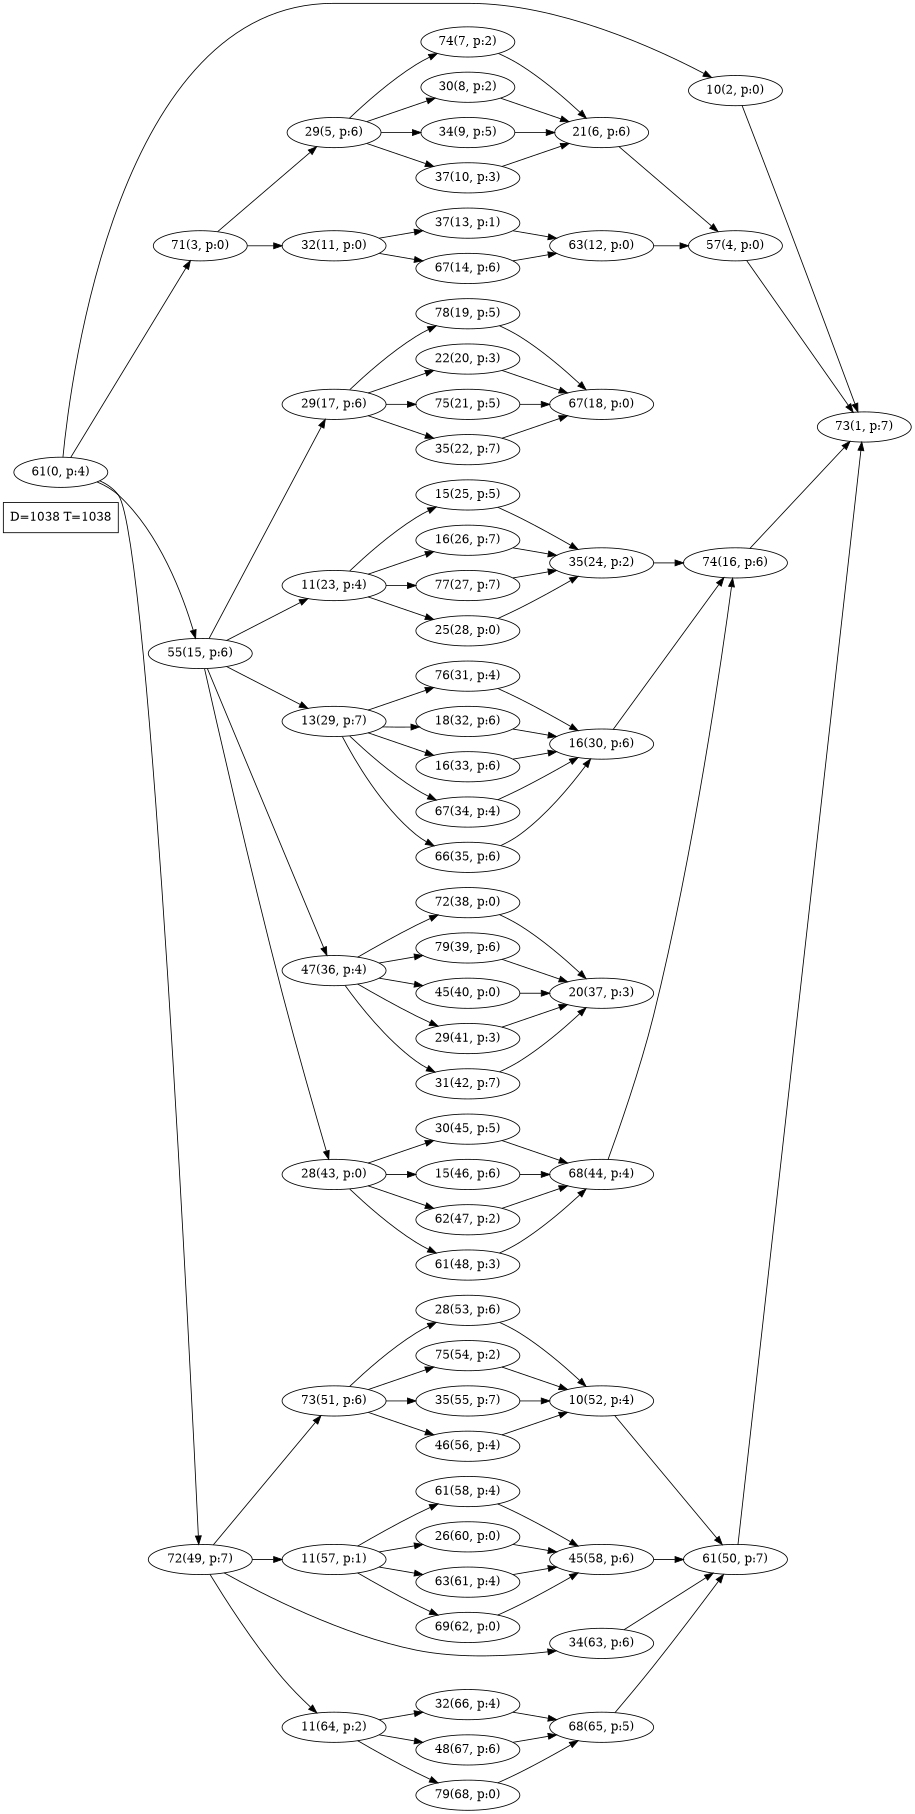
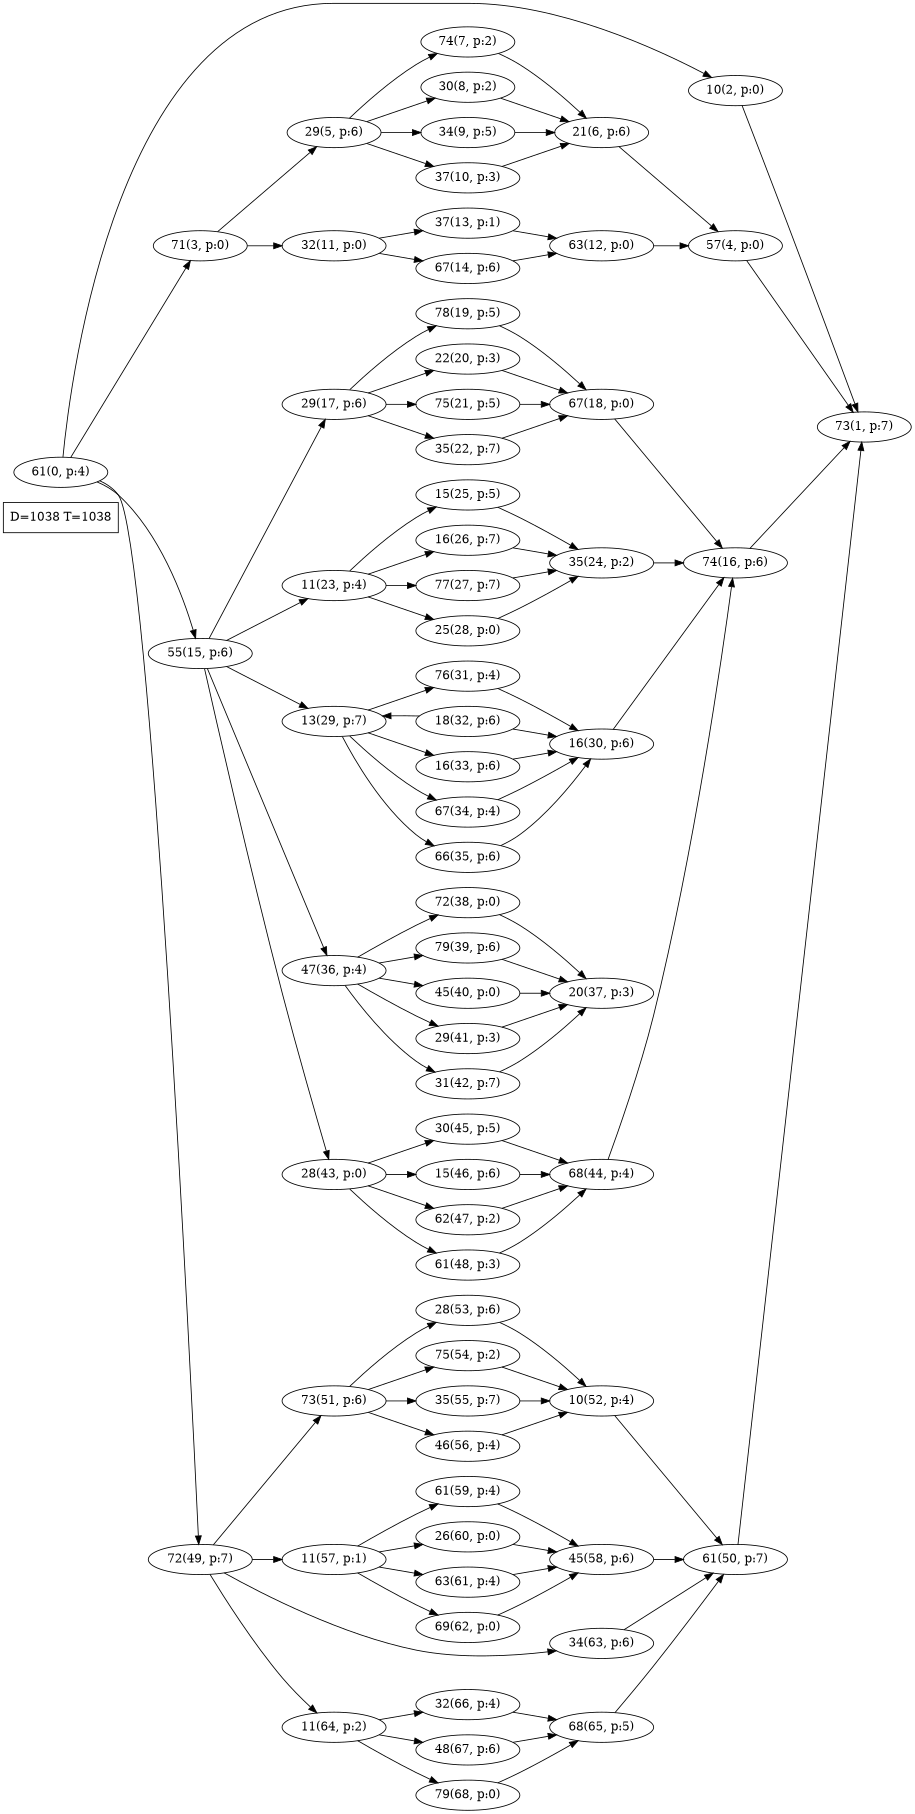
edge "67(18, p:0)" -> "74(16, p:6)": added
edge "13(29, p:7)" -> "18(32, p:6)": reversed
node "61(58, p:4)": label "61(58, p:4)" -> "61(59, p:4)"
